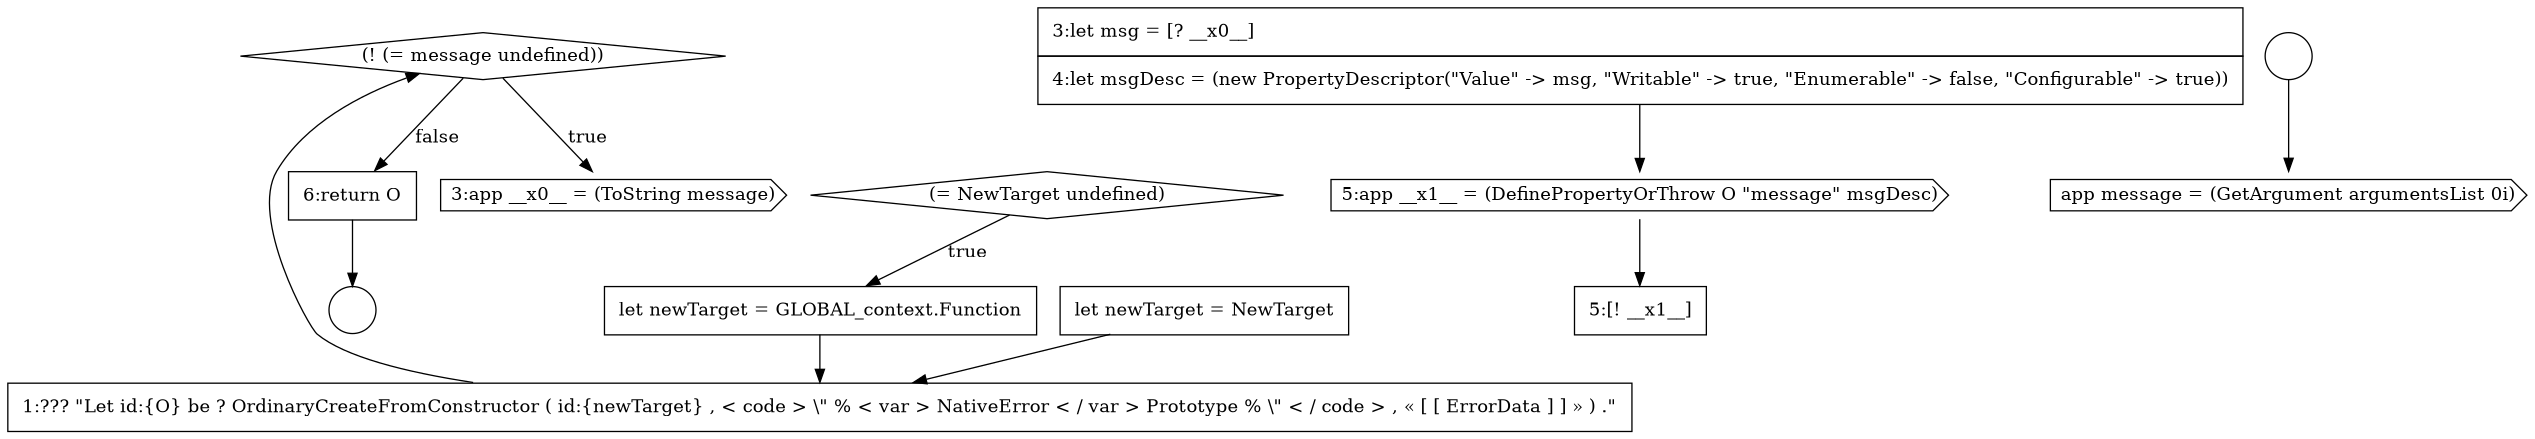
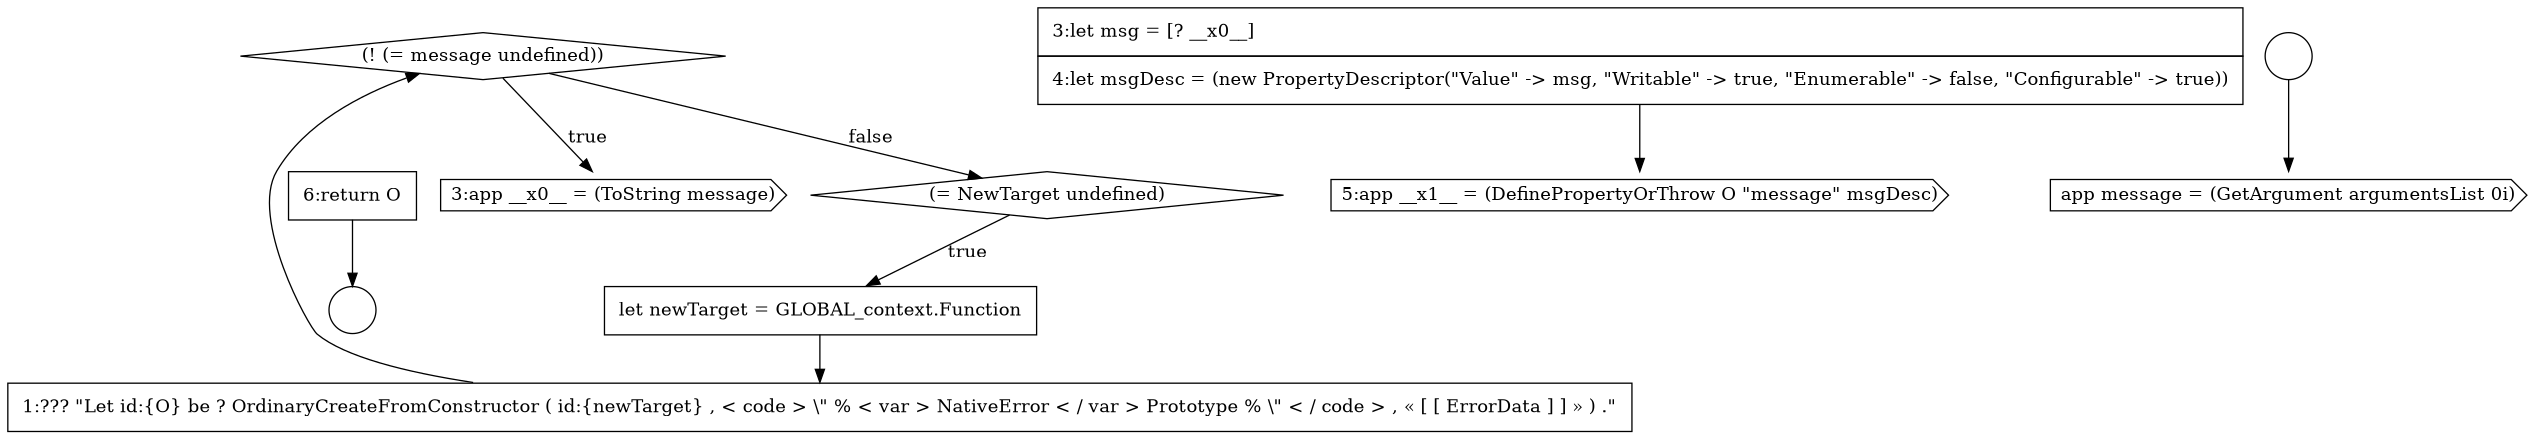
edge "(! (= message undefined))" -> "6:return O": now "(! (= message undefined))" -> "(= NewTarget undefined)"
node "let newTarget = NewTarget": removed
node "5:[! __x1__]": removed
